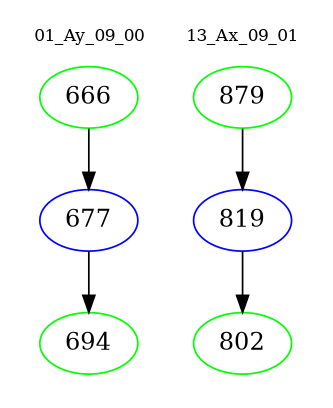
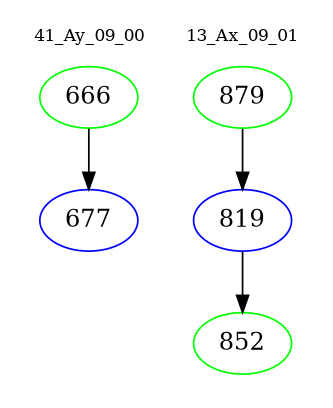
cluster "01_Ay_09_00": label "01_Ay_09_00" -> "41_Ay_09_00"
node "694": removed
node "802": label "802" -> "852"
